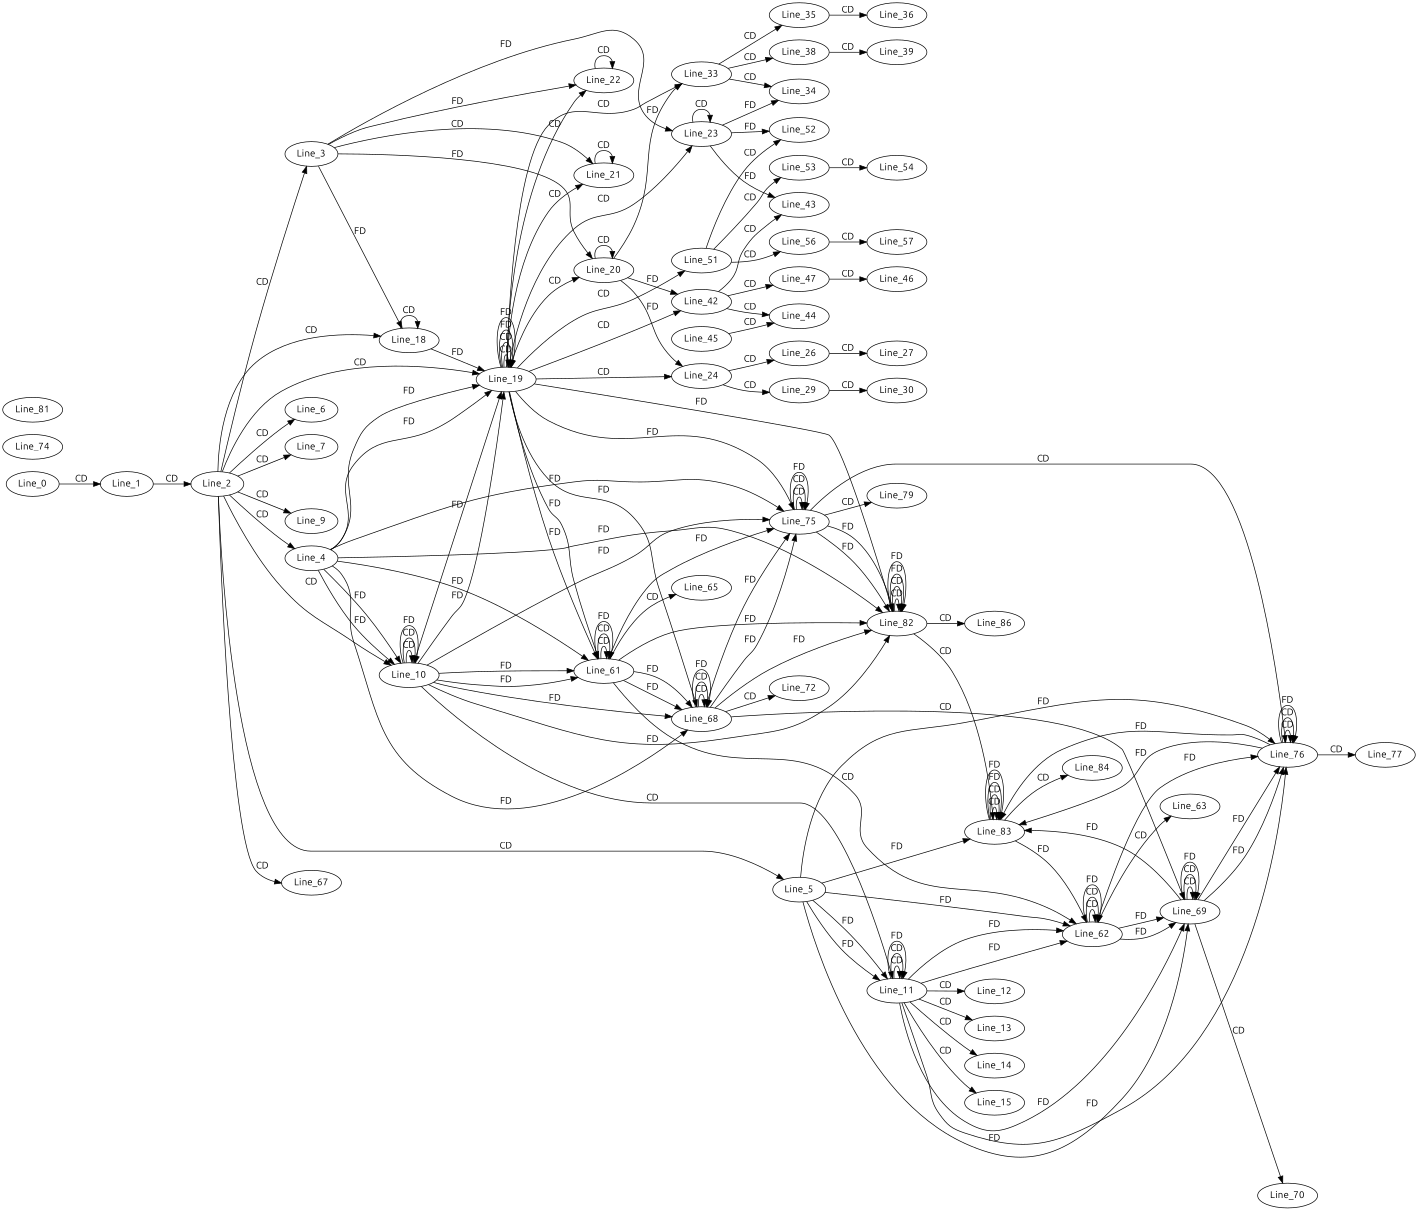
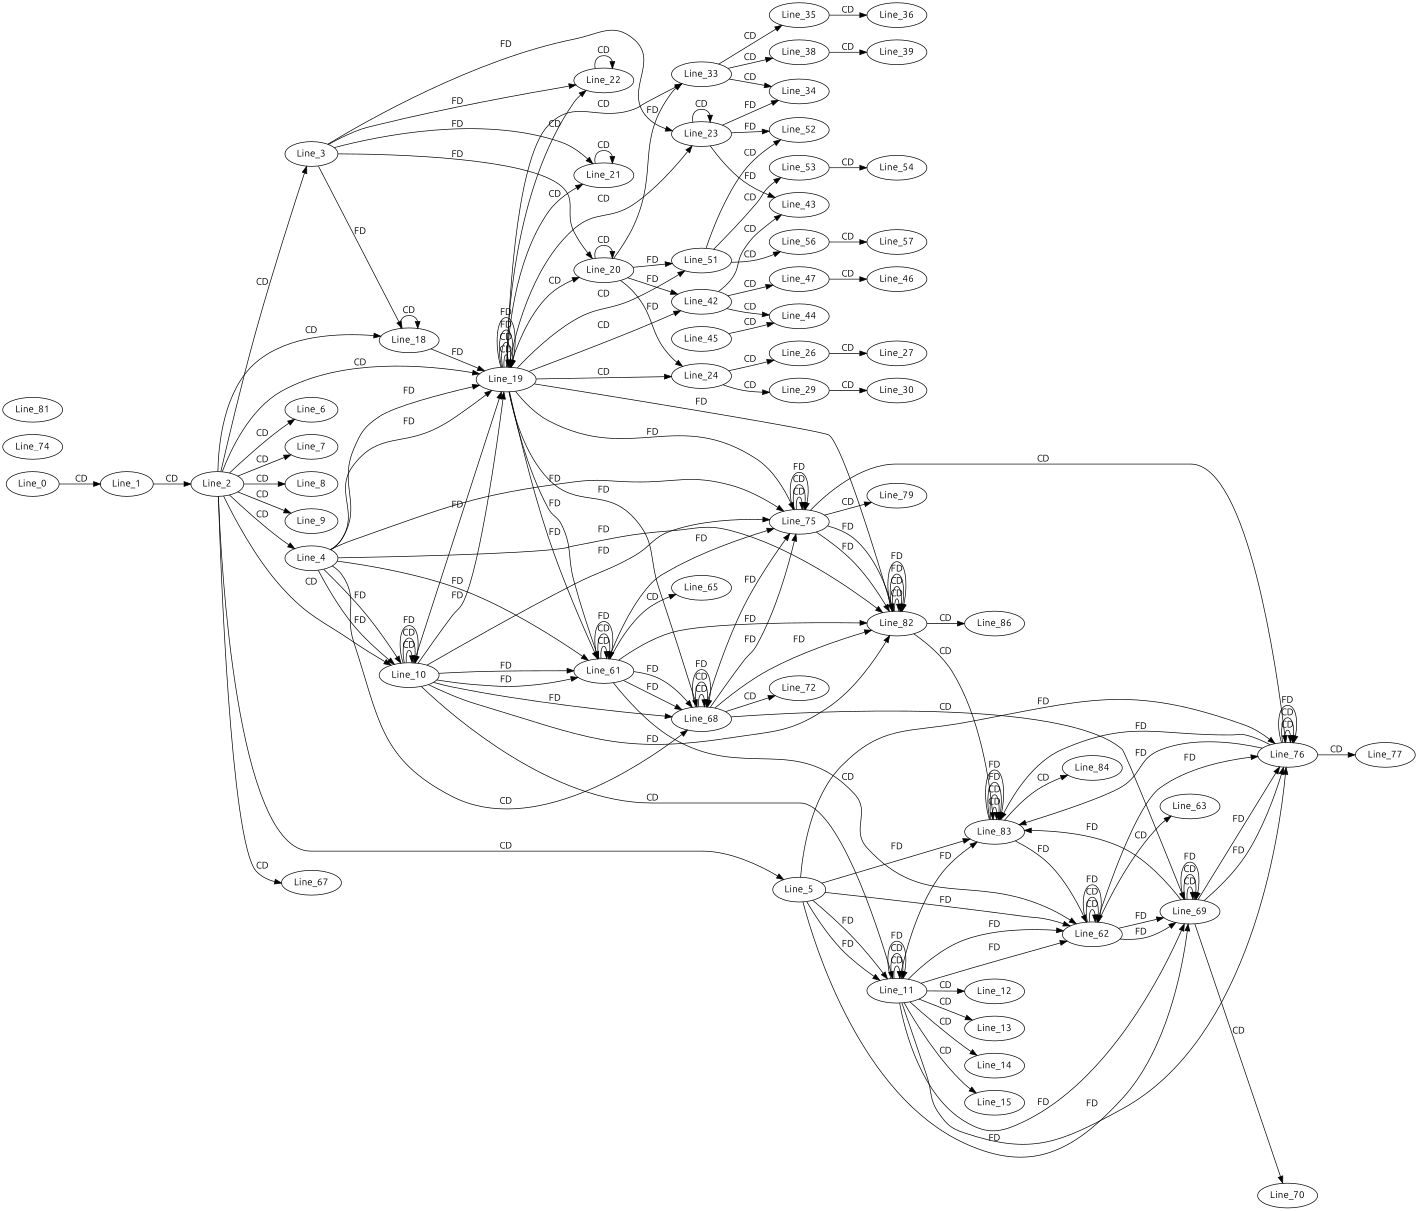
edge "Line_3" -> "Line_21": label "CD" -> "FD"
edge "Line_20" -> "Line_51": added, label "FD"
node "Line_8": added
edge "Line_4" -> "Line_68": label "FD" -> "CD"
edge "Line_11" -> "Line_83": added, label "FD"
